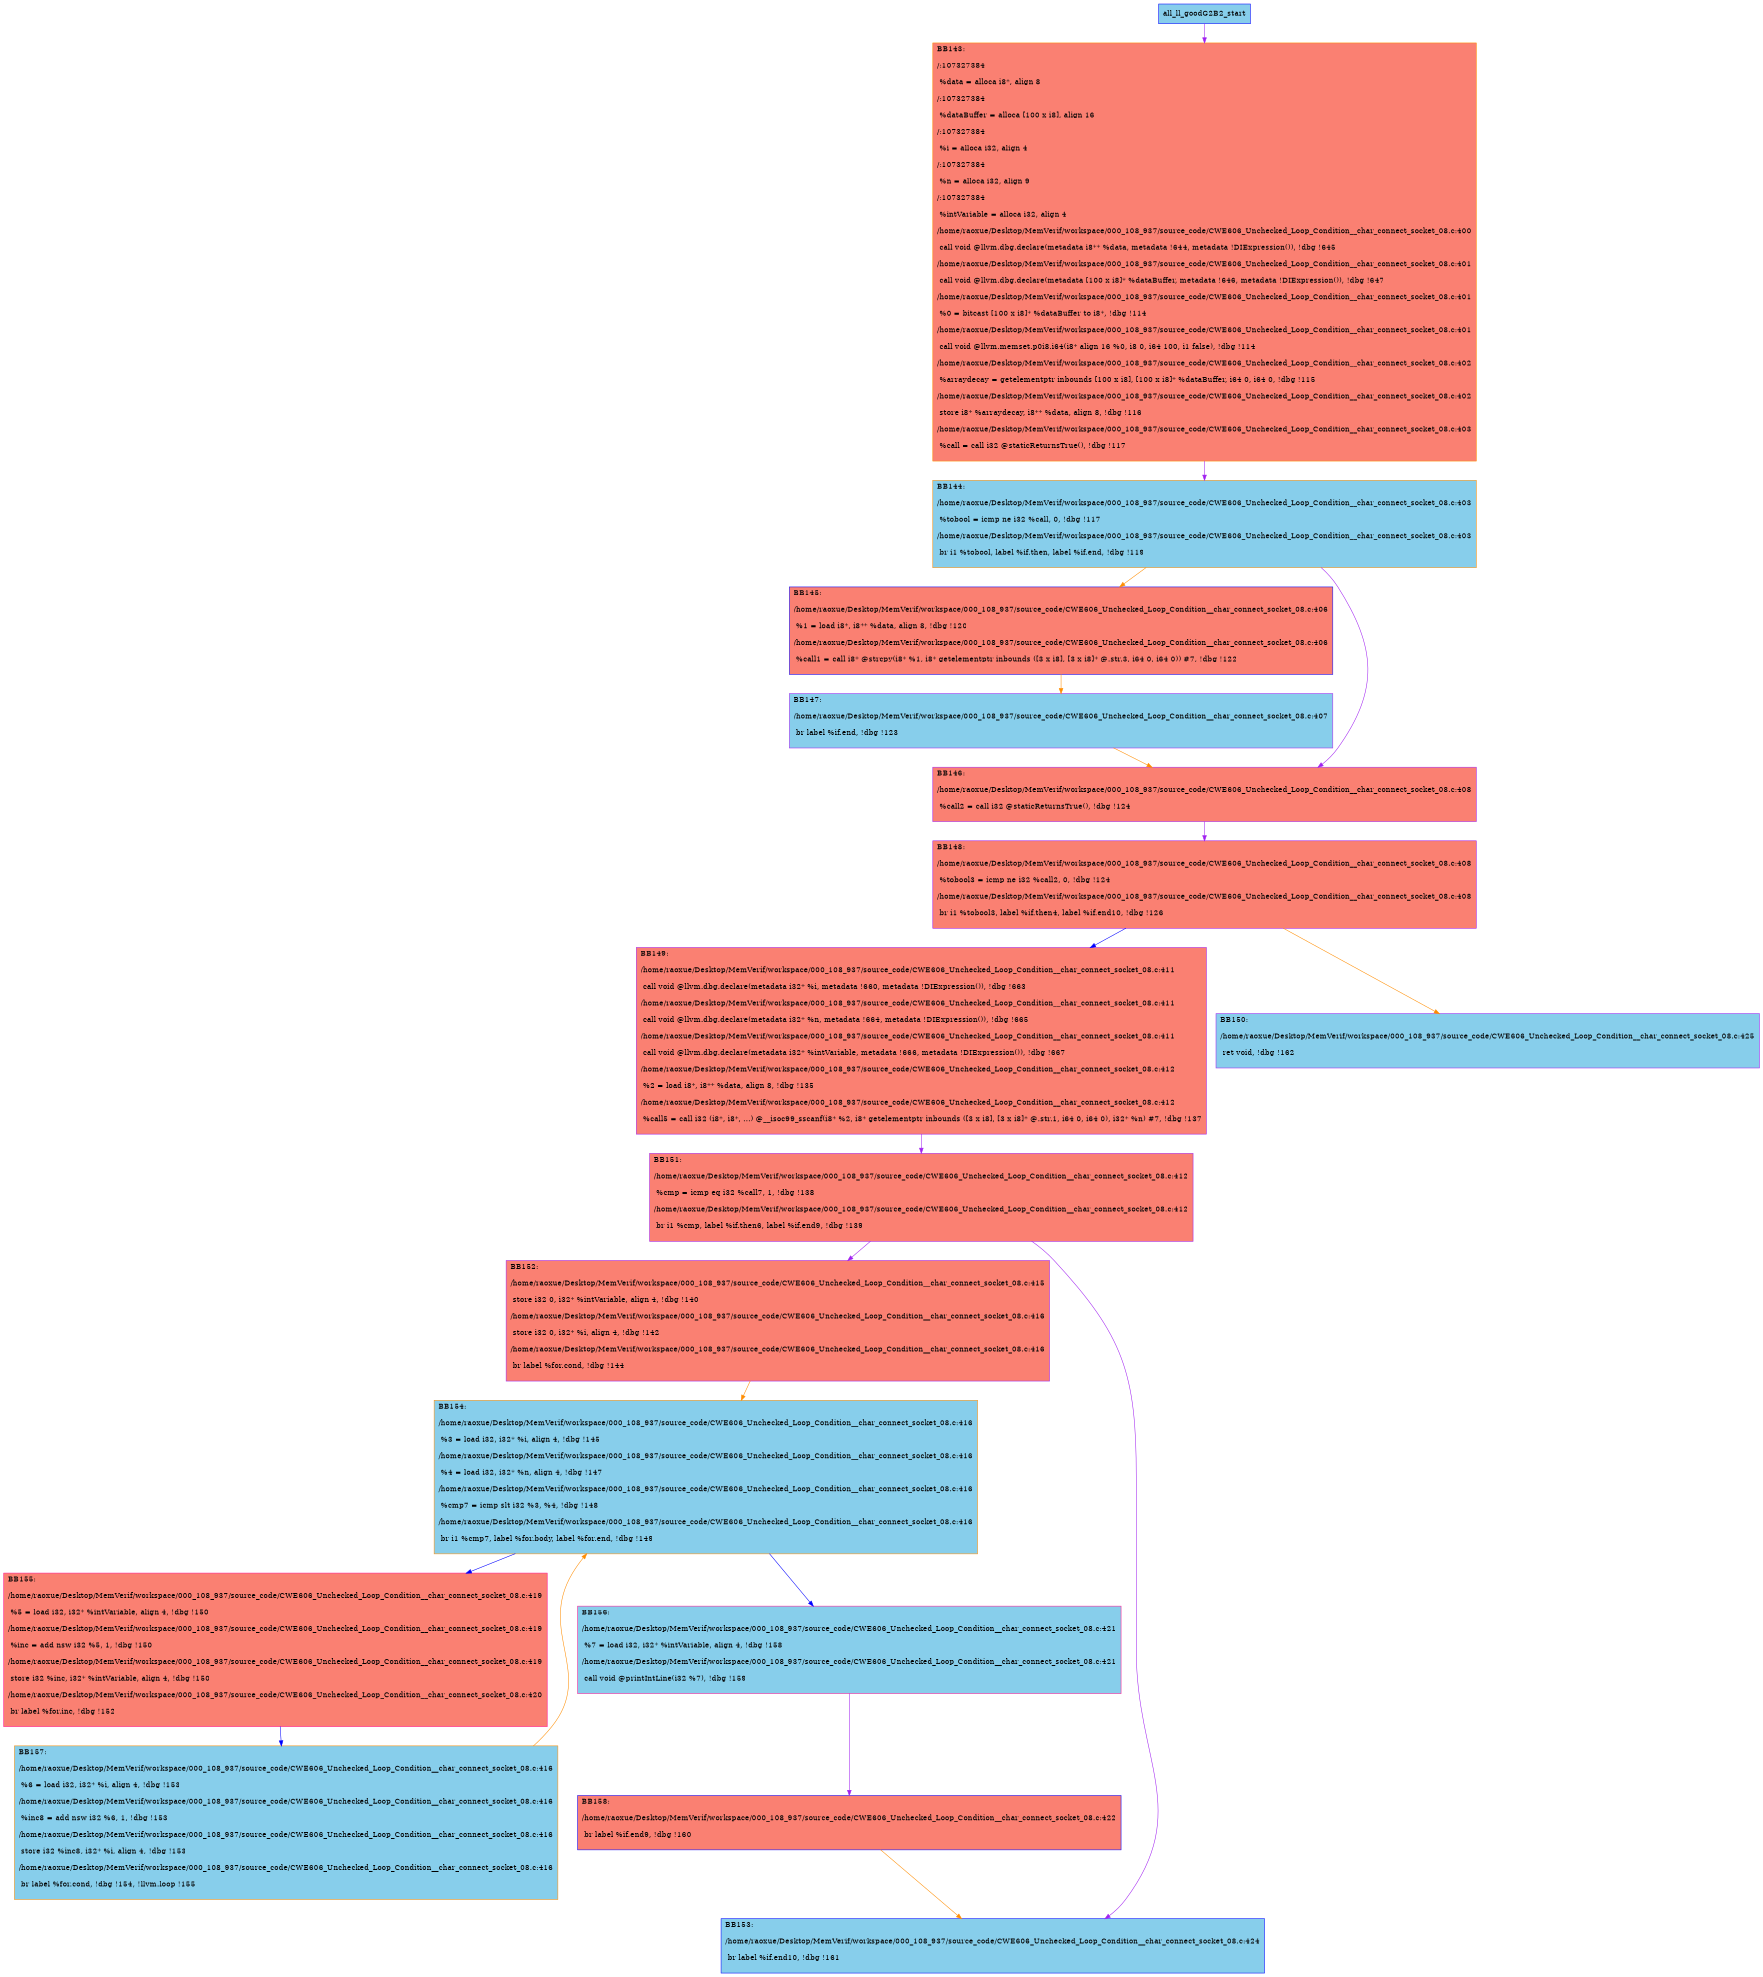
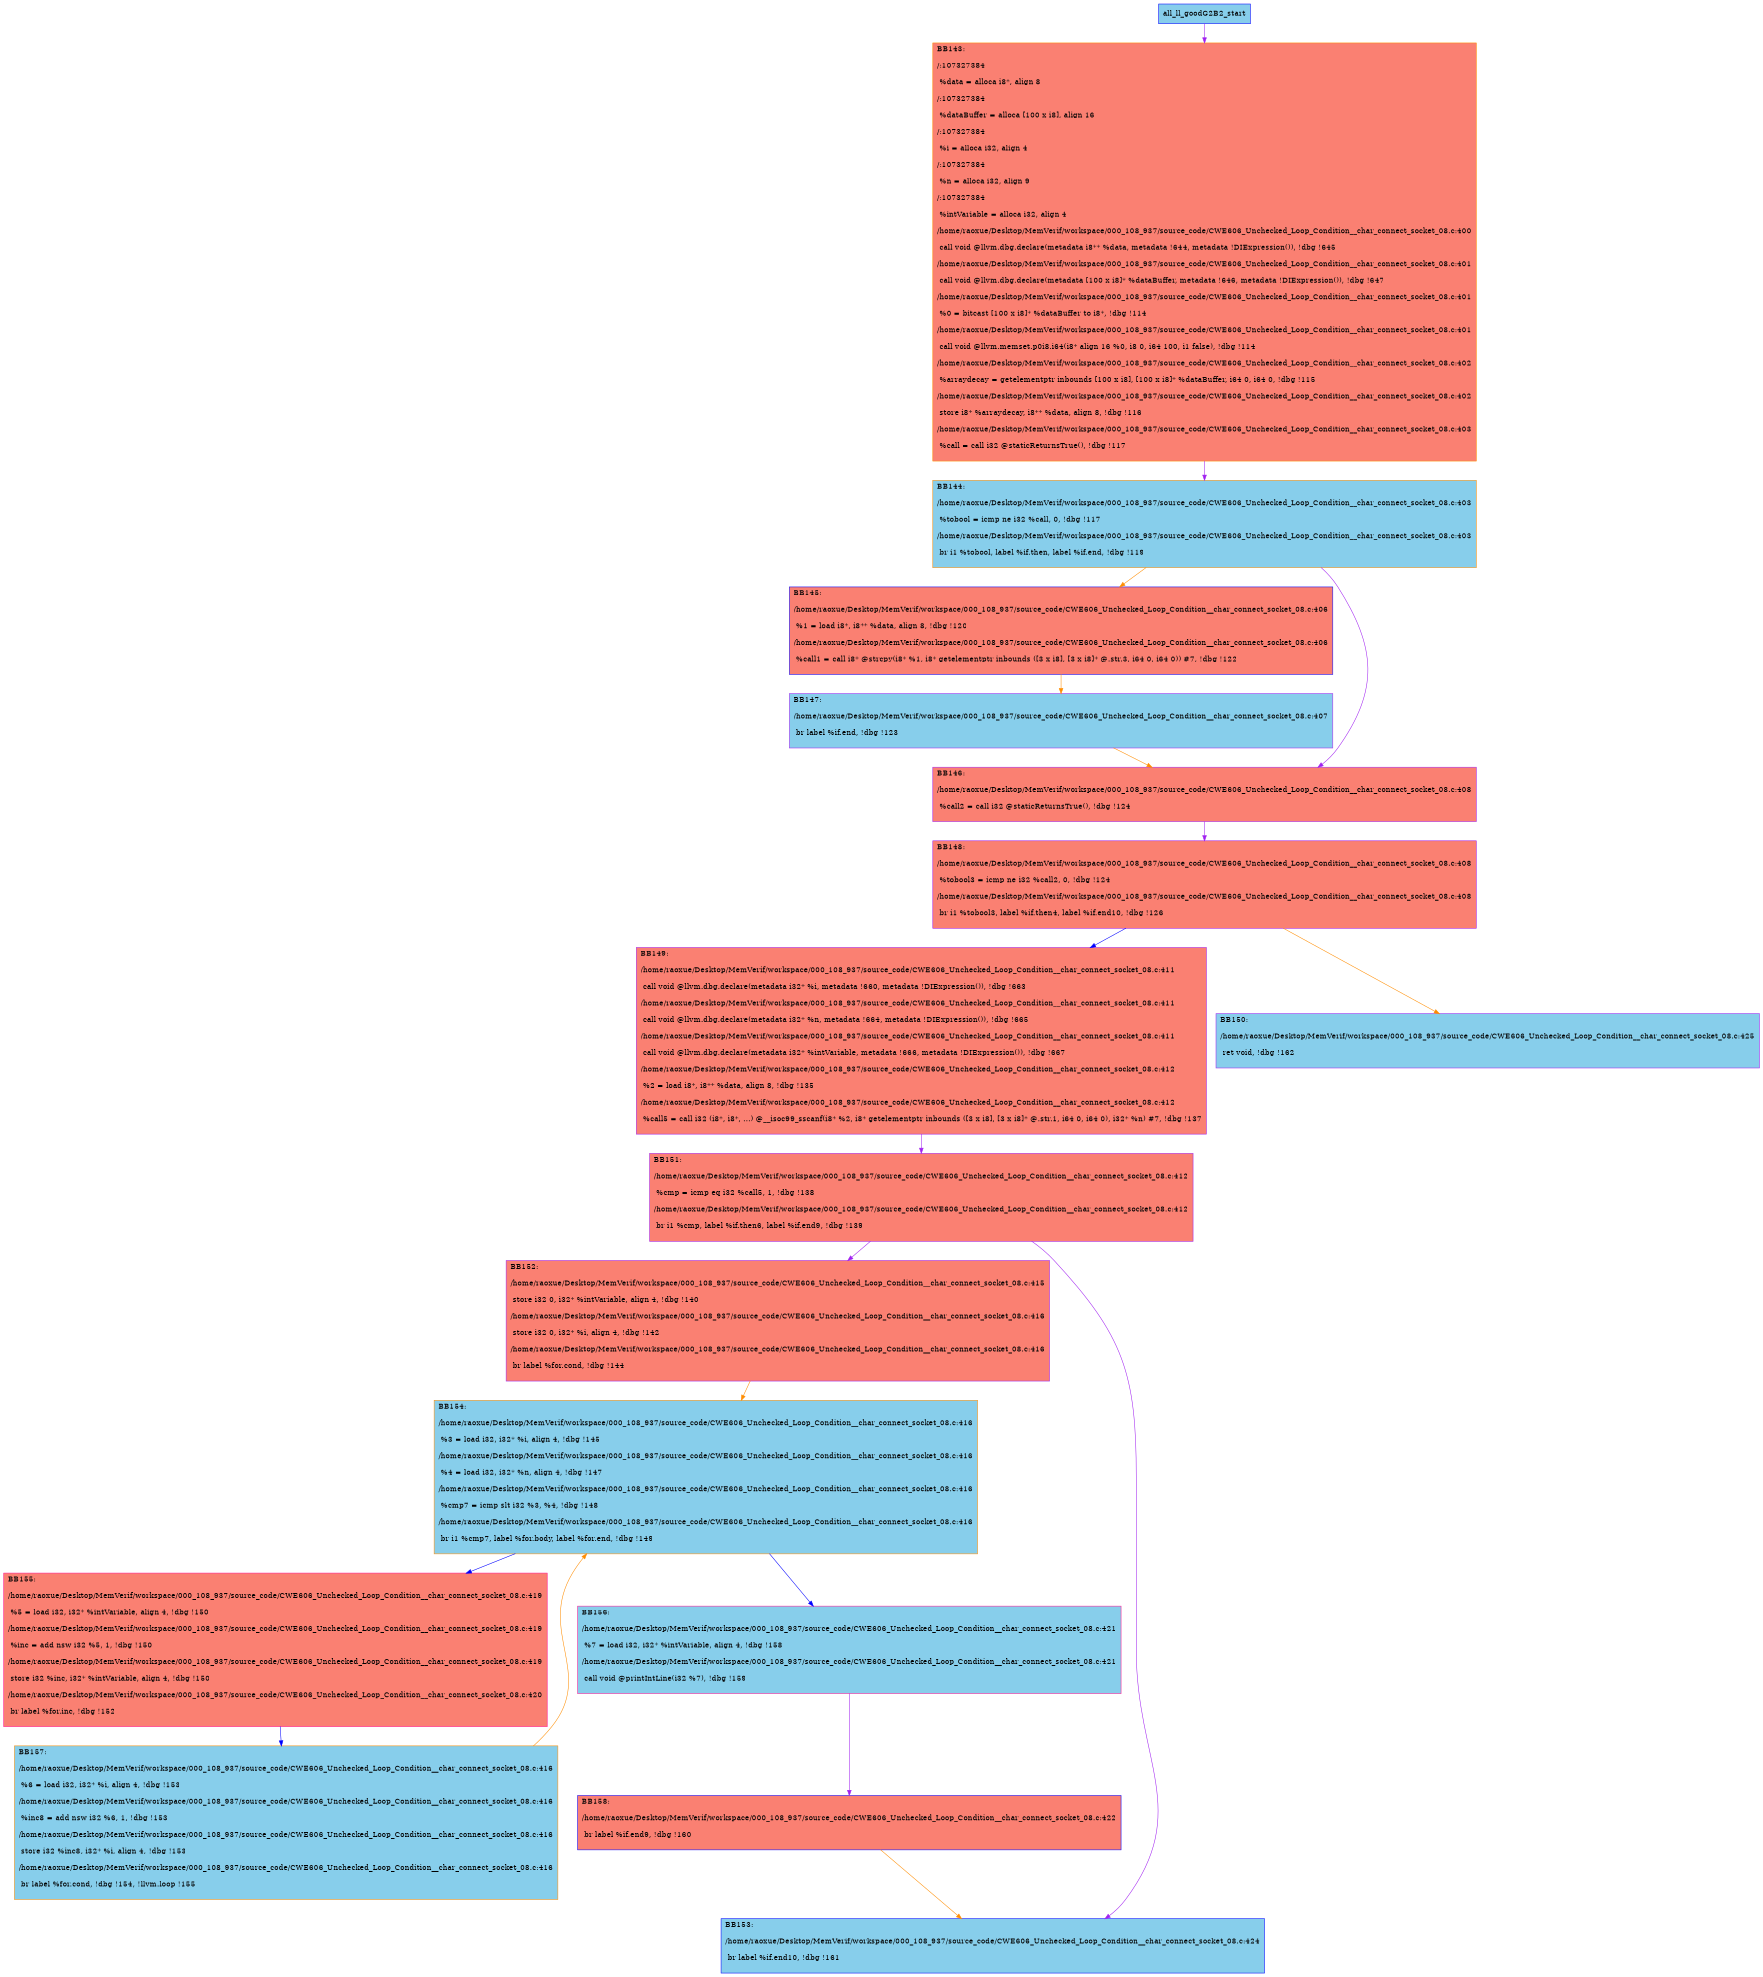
node "BB151:": text "%cmp = icmp eq i32 %call7, 1, !dbg !138" -> "%cmp = icmp eq i32 %call5, 1, !dbg !138"
